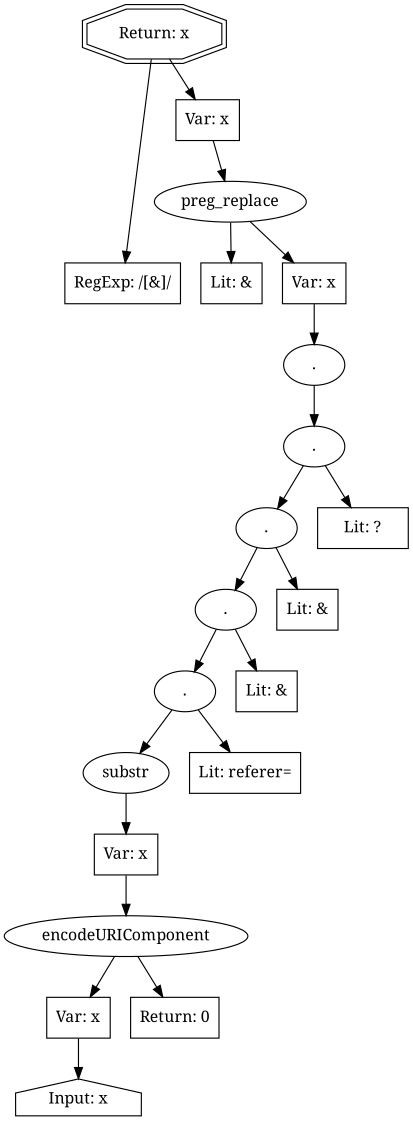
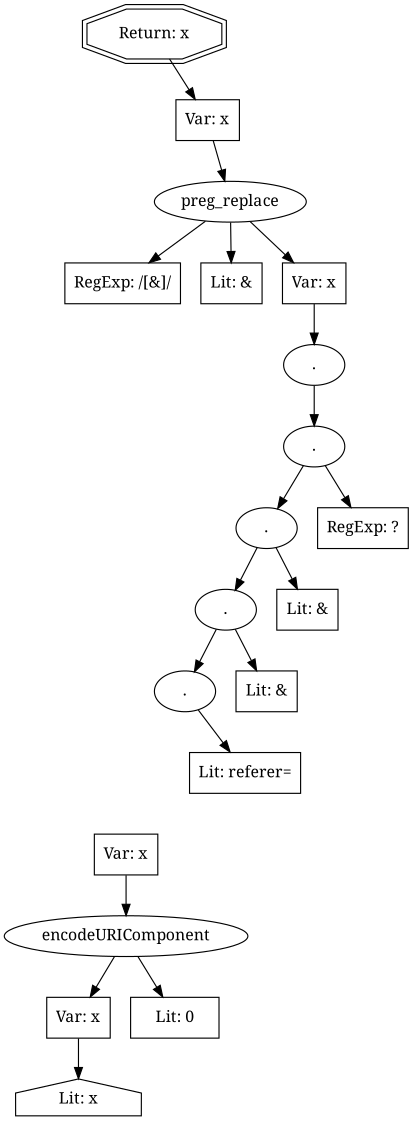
edge "Return: x" -> "RegExp: /[&]/": now "preg_replace" -> "RegExp: /[&]/"
node "Lit: ?": label "Lit: ?" -> "RegExp: ?"
node "substr": removed
node "Return: 0": label "Return: 0" -> "Lit: 0"
node "Input: x": label "Input: x" -> "Lit: x"
